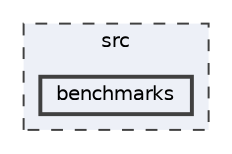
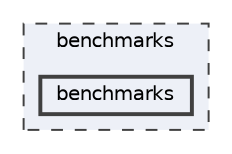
cluster "src": label "src" -> "benchmarks"
